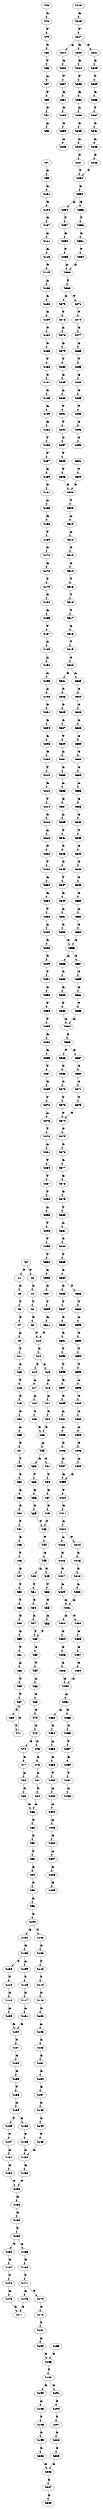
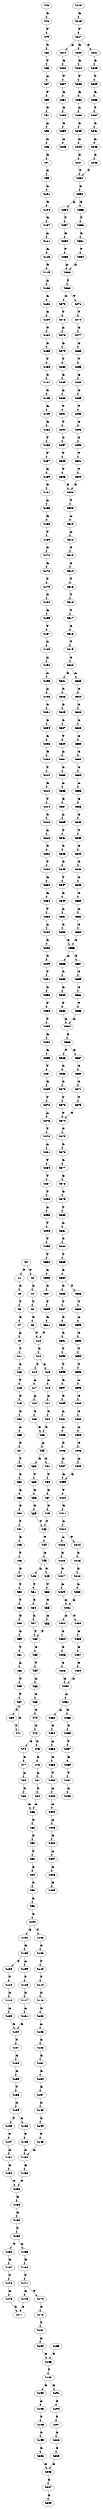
node "S95": added
edge "S298" -> "S301": added, label "T"
